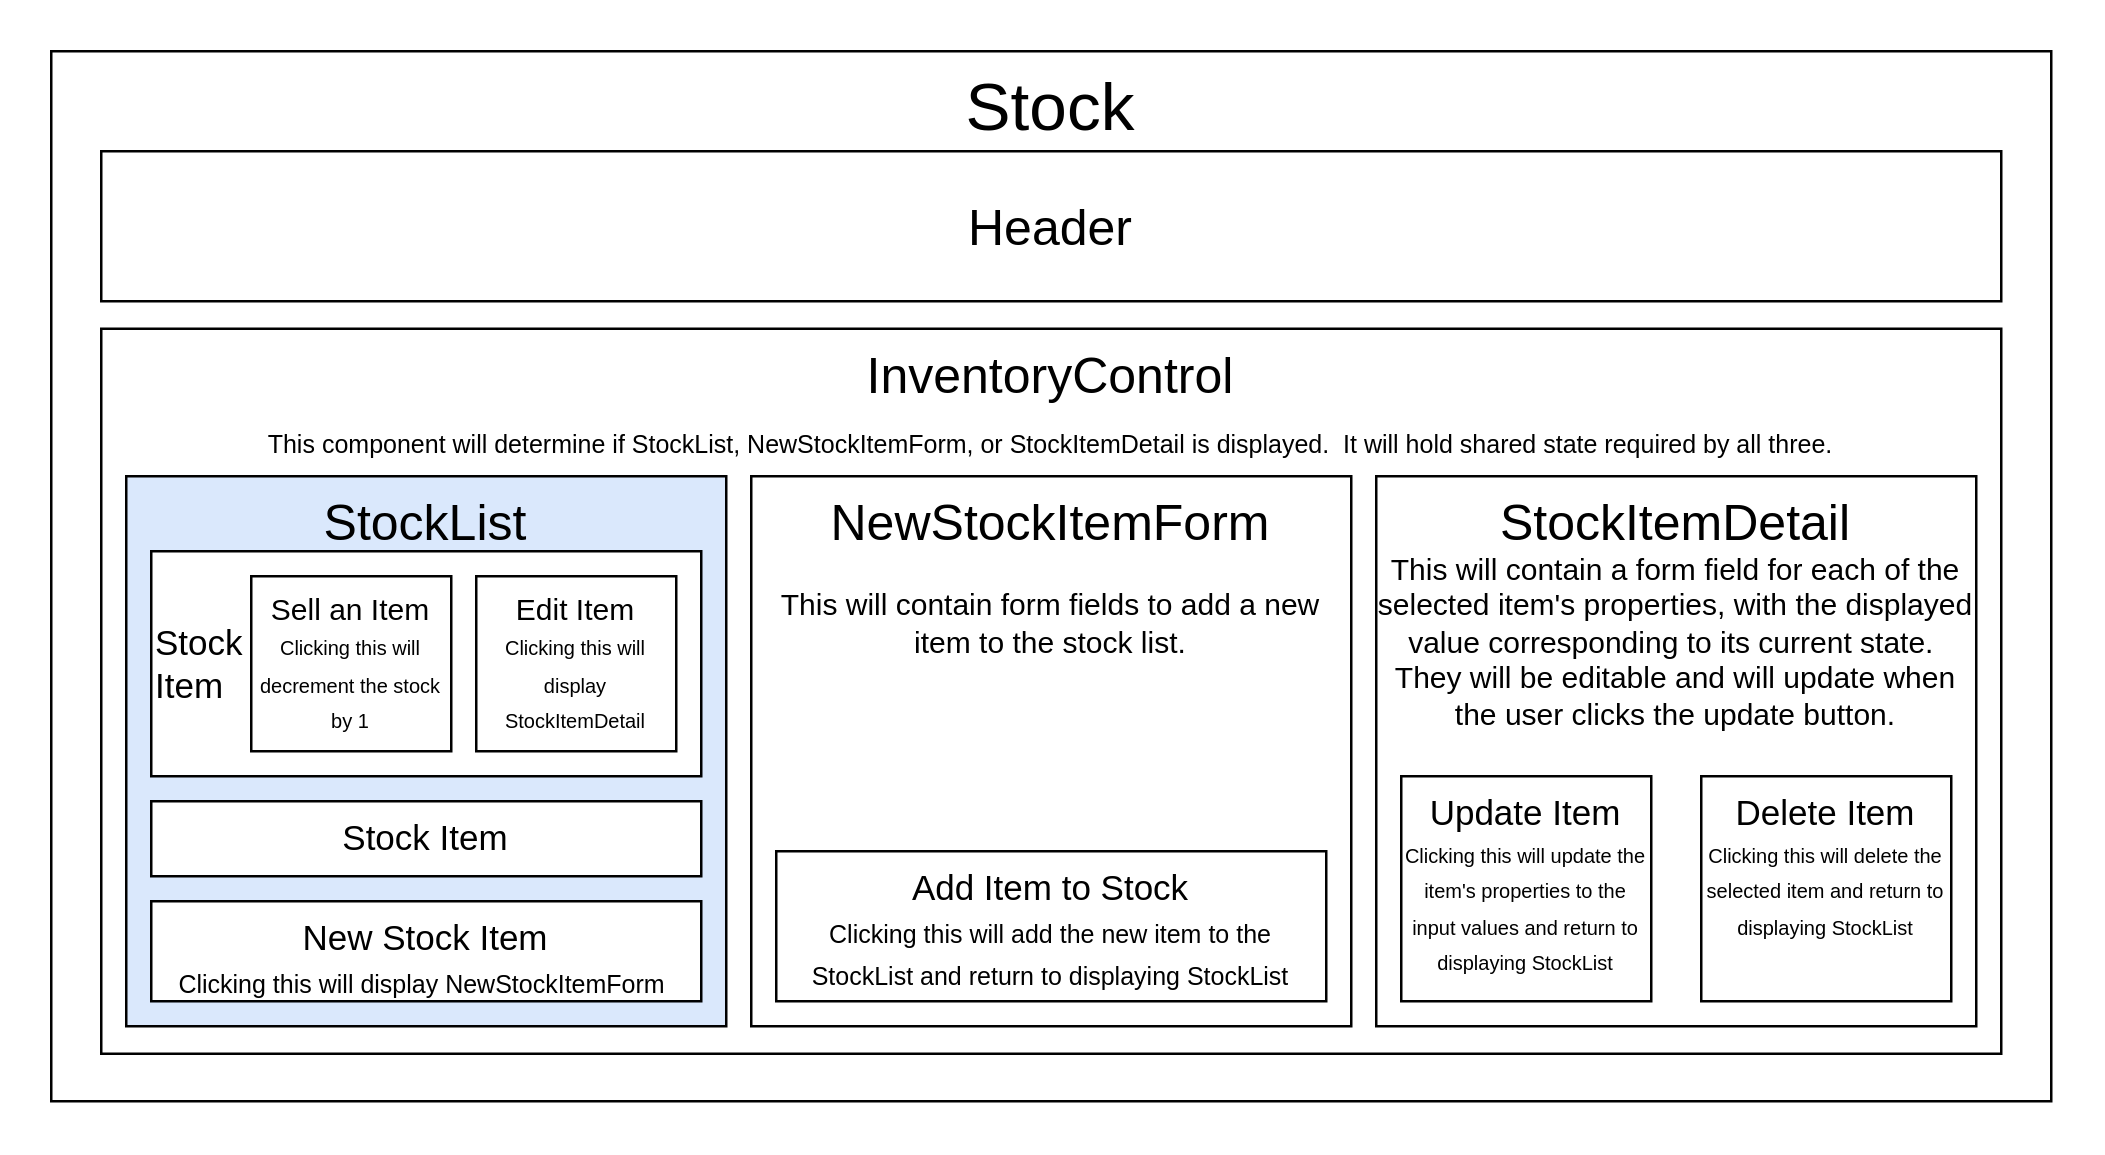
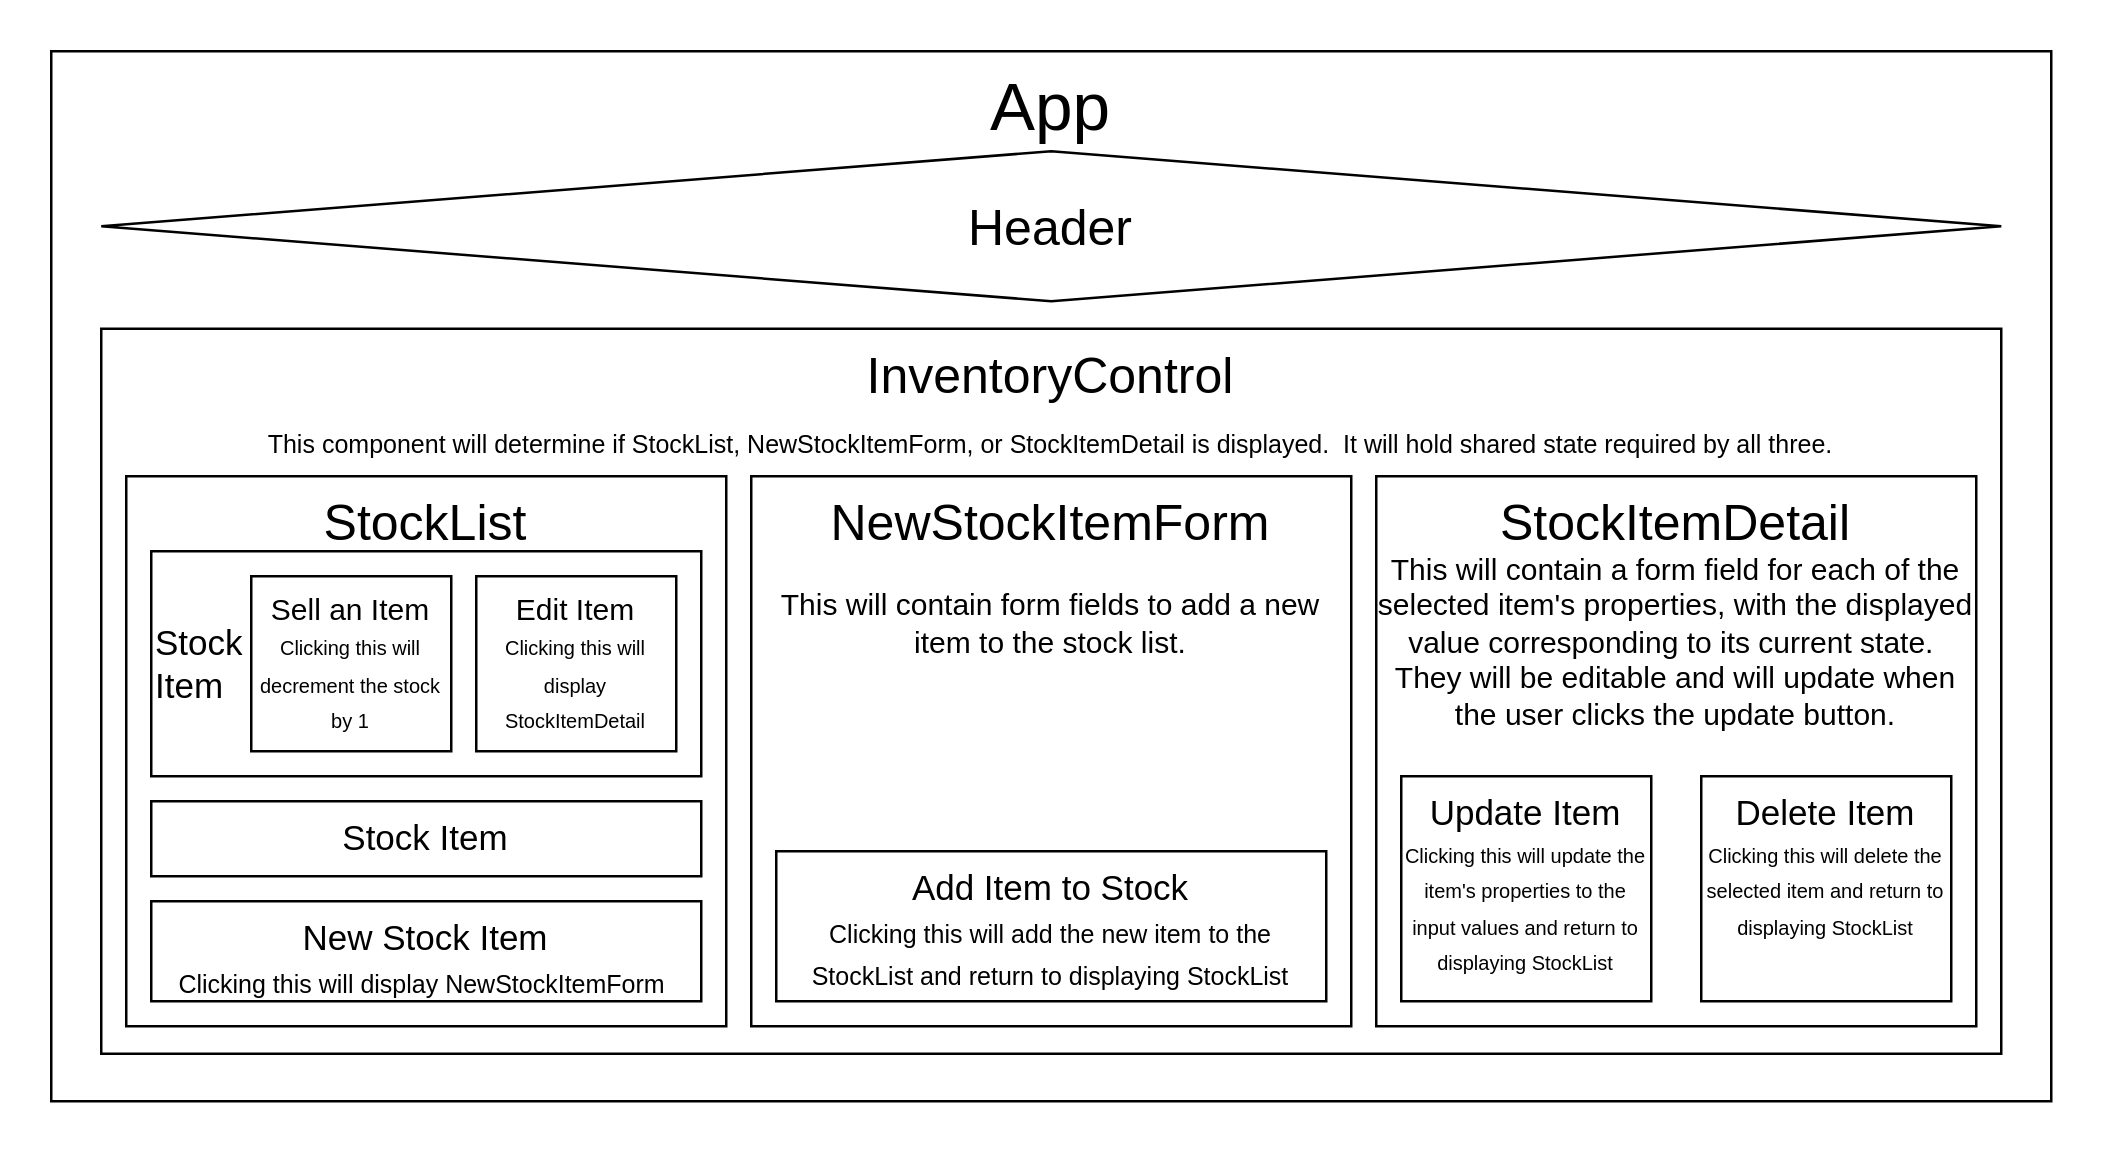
node "Stock": label "Stock" -> "App"
node "Header": shape rectangle -> diamond
node "StockList": fillcolor #dae8fc -> #ffffff
